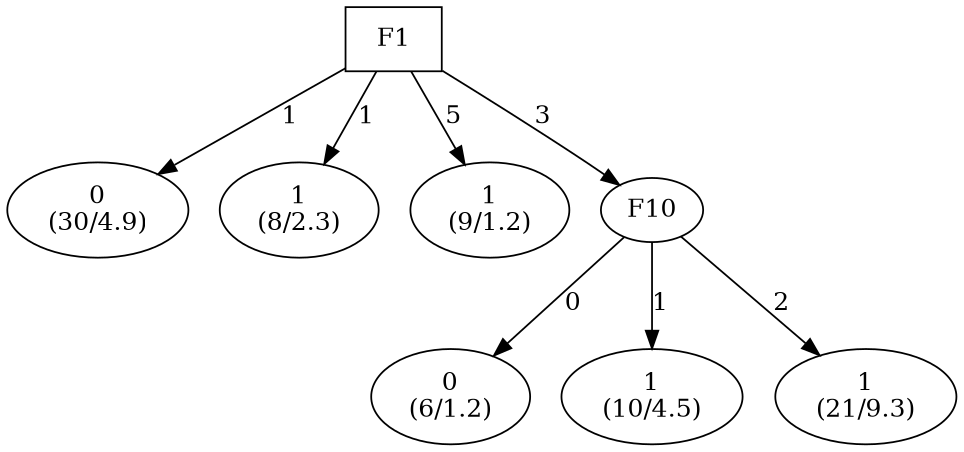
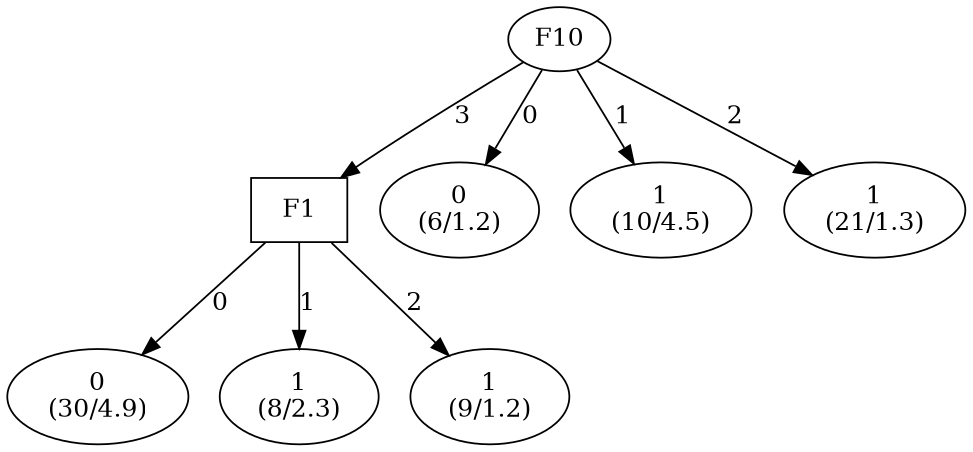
edge "F1" -> "0 (30/4.9)": label "1" -> "0"
edge "F1" -> "1 (9/1.2)": label "5" -> "2"
edge "F1" -> "F10": reversed
node "1 (21/9.3)": label "1 (21/9.3)" -> "1 (21/1.3)"
